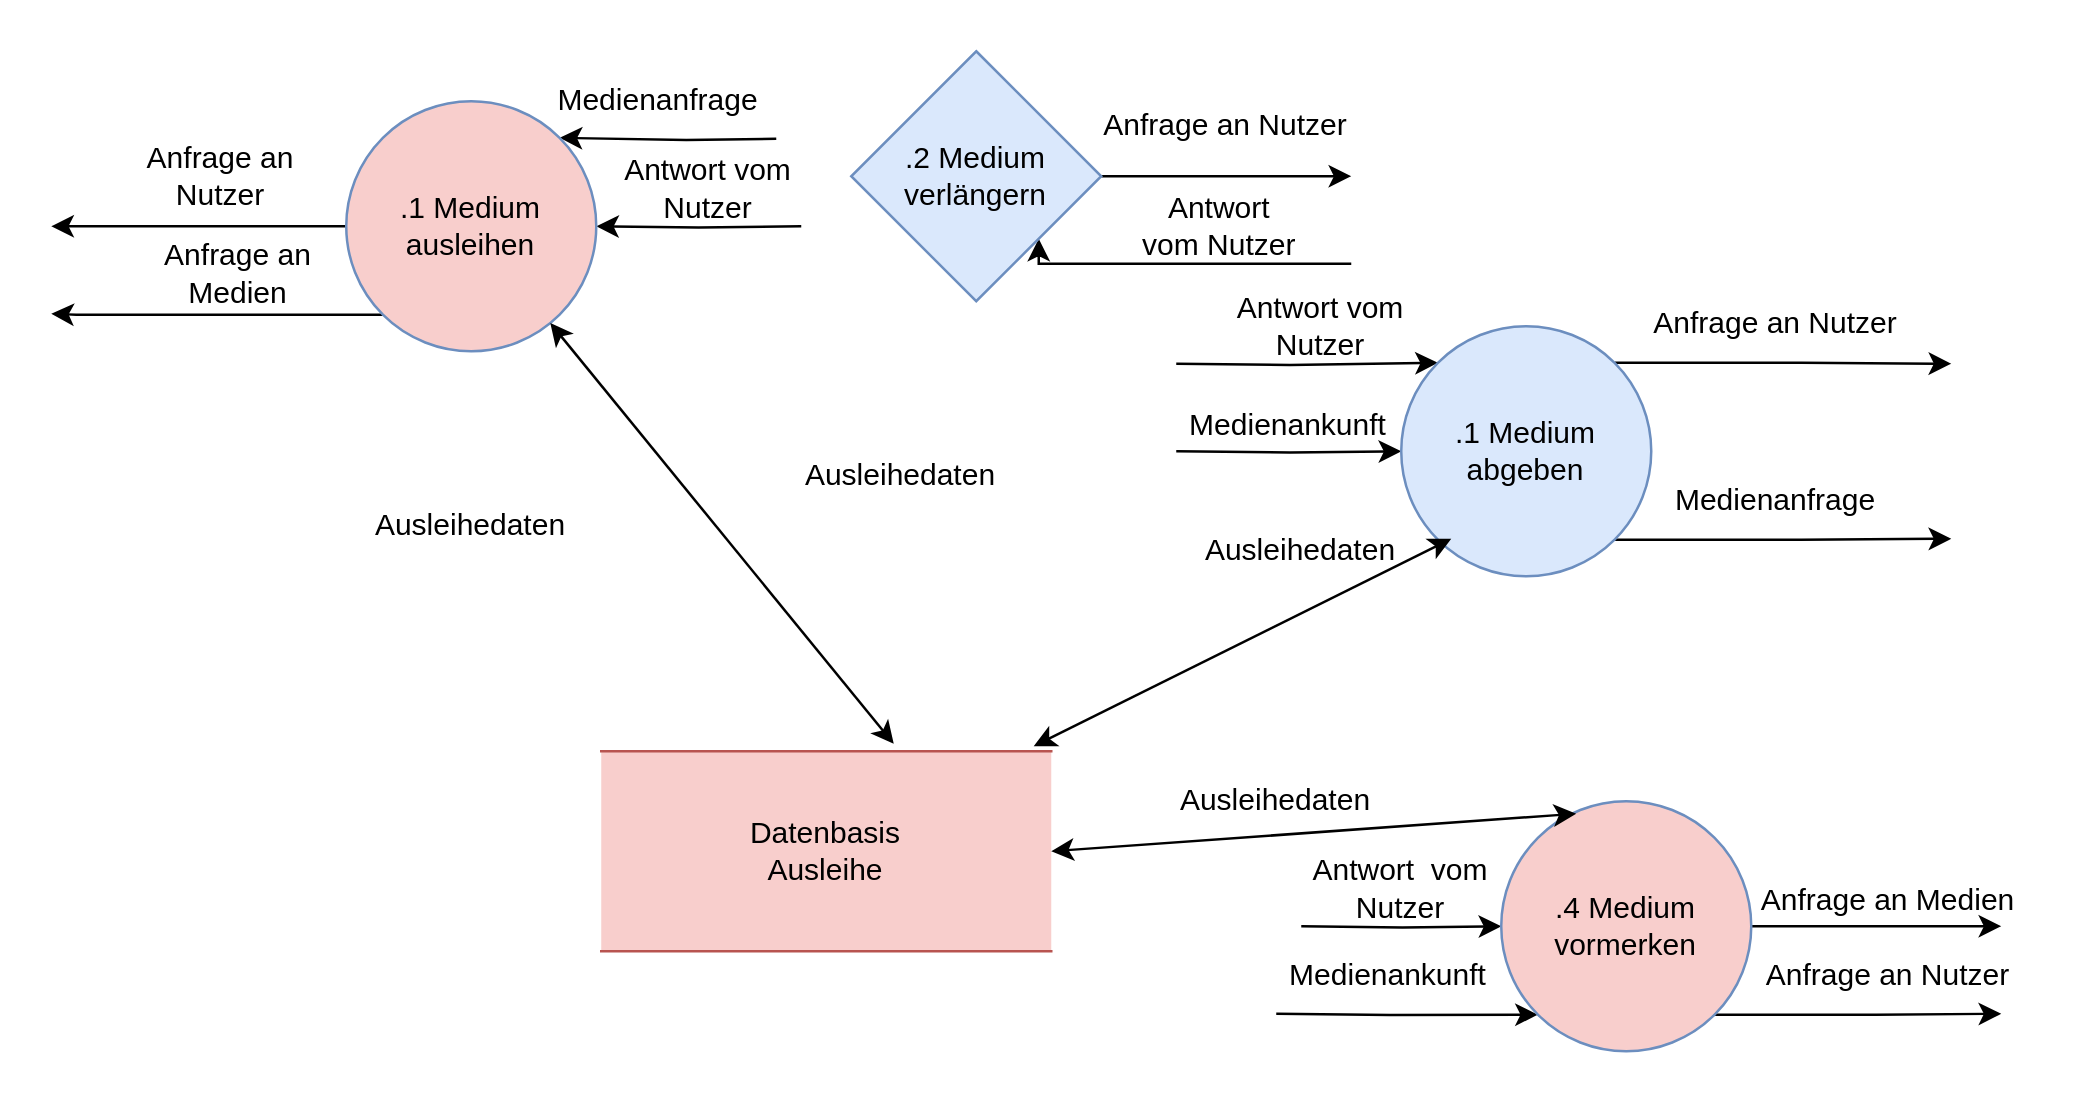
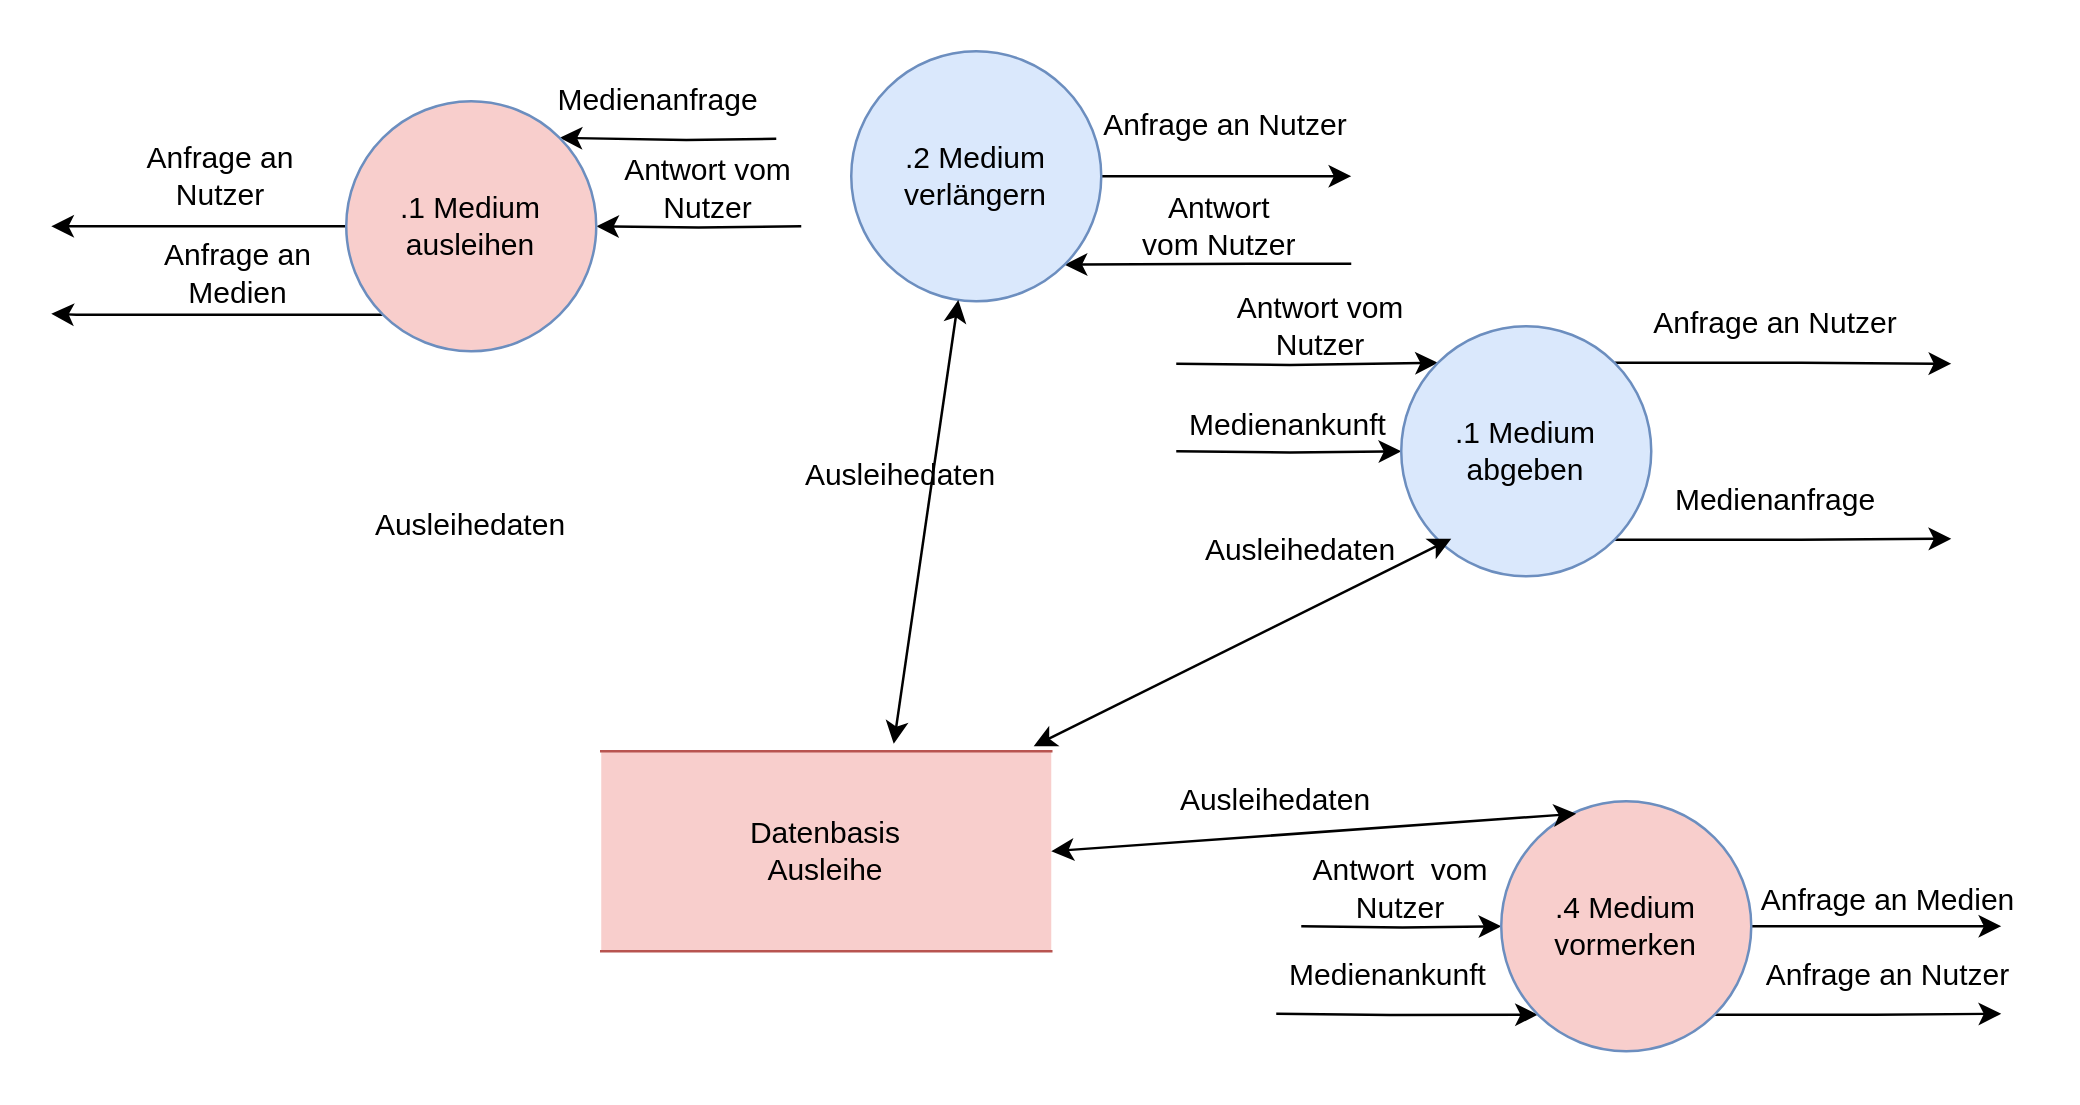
node ".2 Medium verlängern": shape diamond -> ellipse
edge ".1 Medium ausleihen" -- "DatenbasisAusleihe": now ".2 Medium verlängern" -- "DatenbasisAusleihe"
